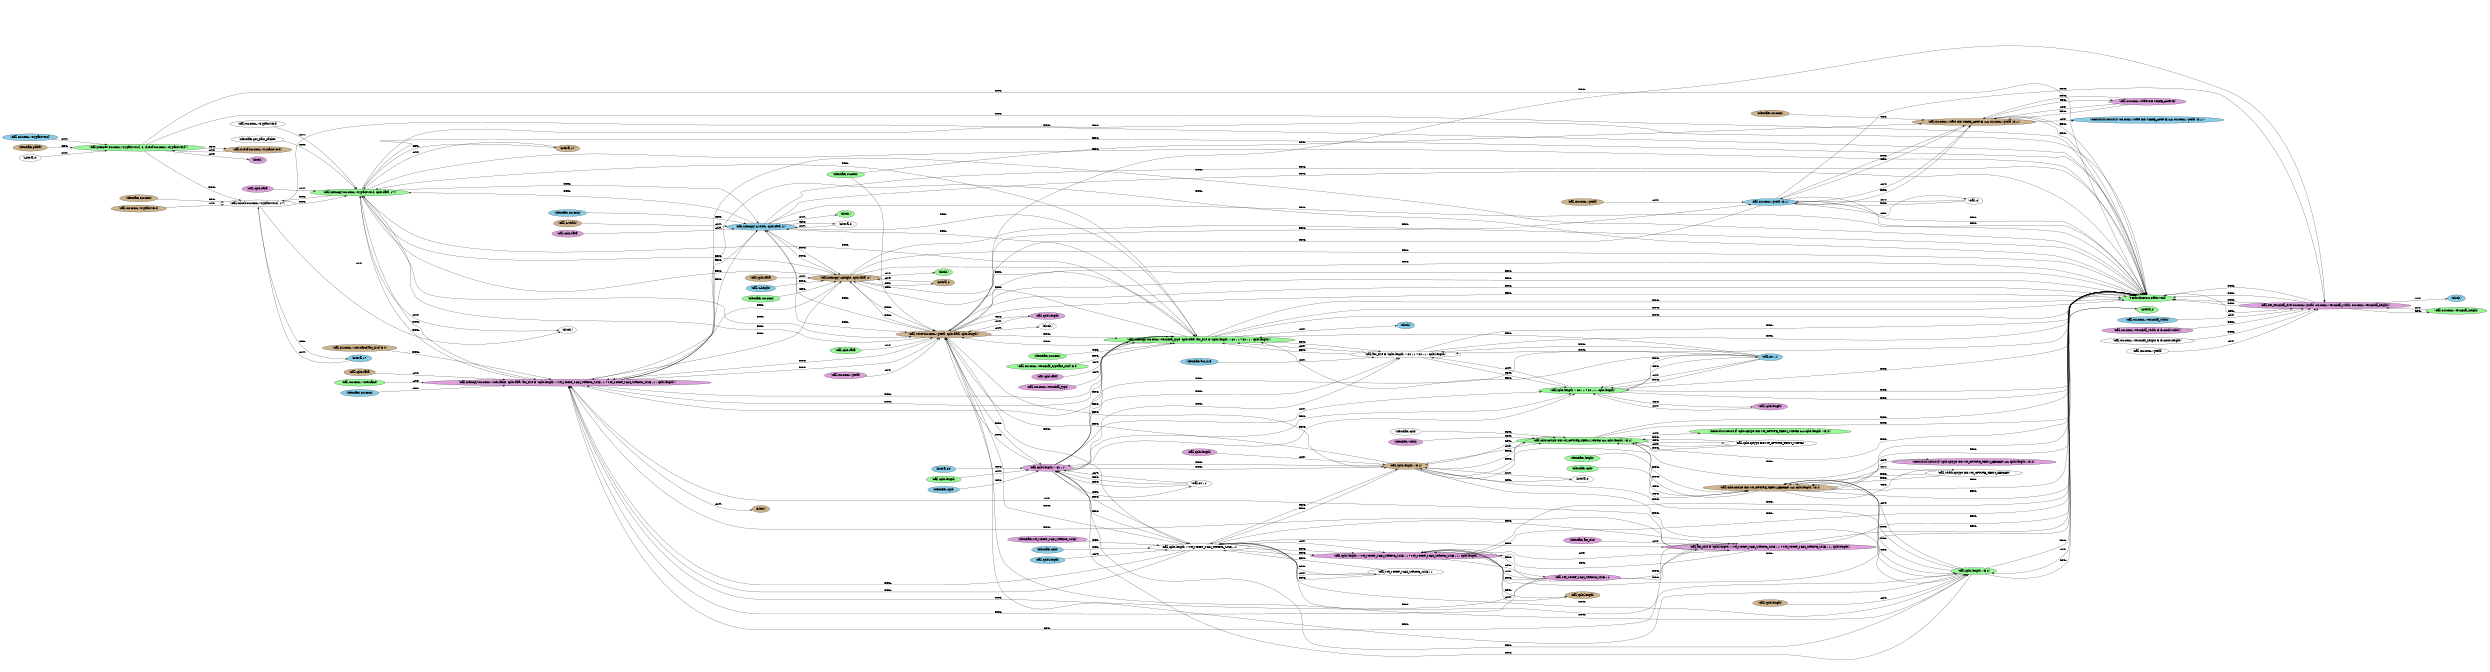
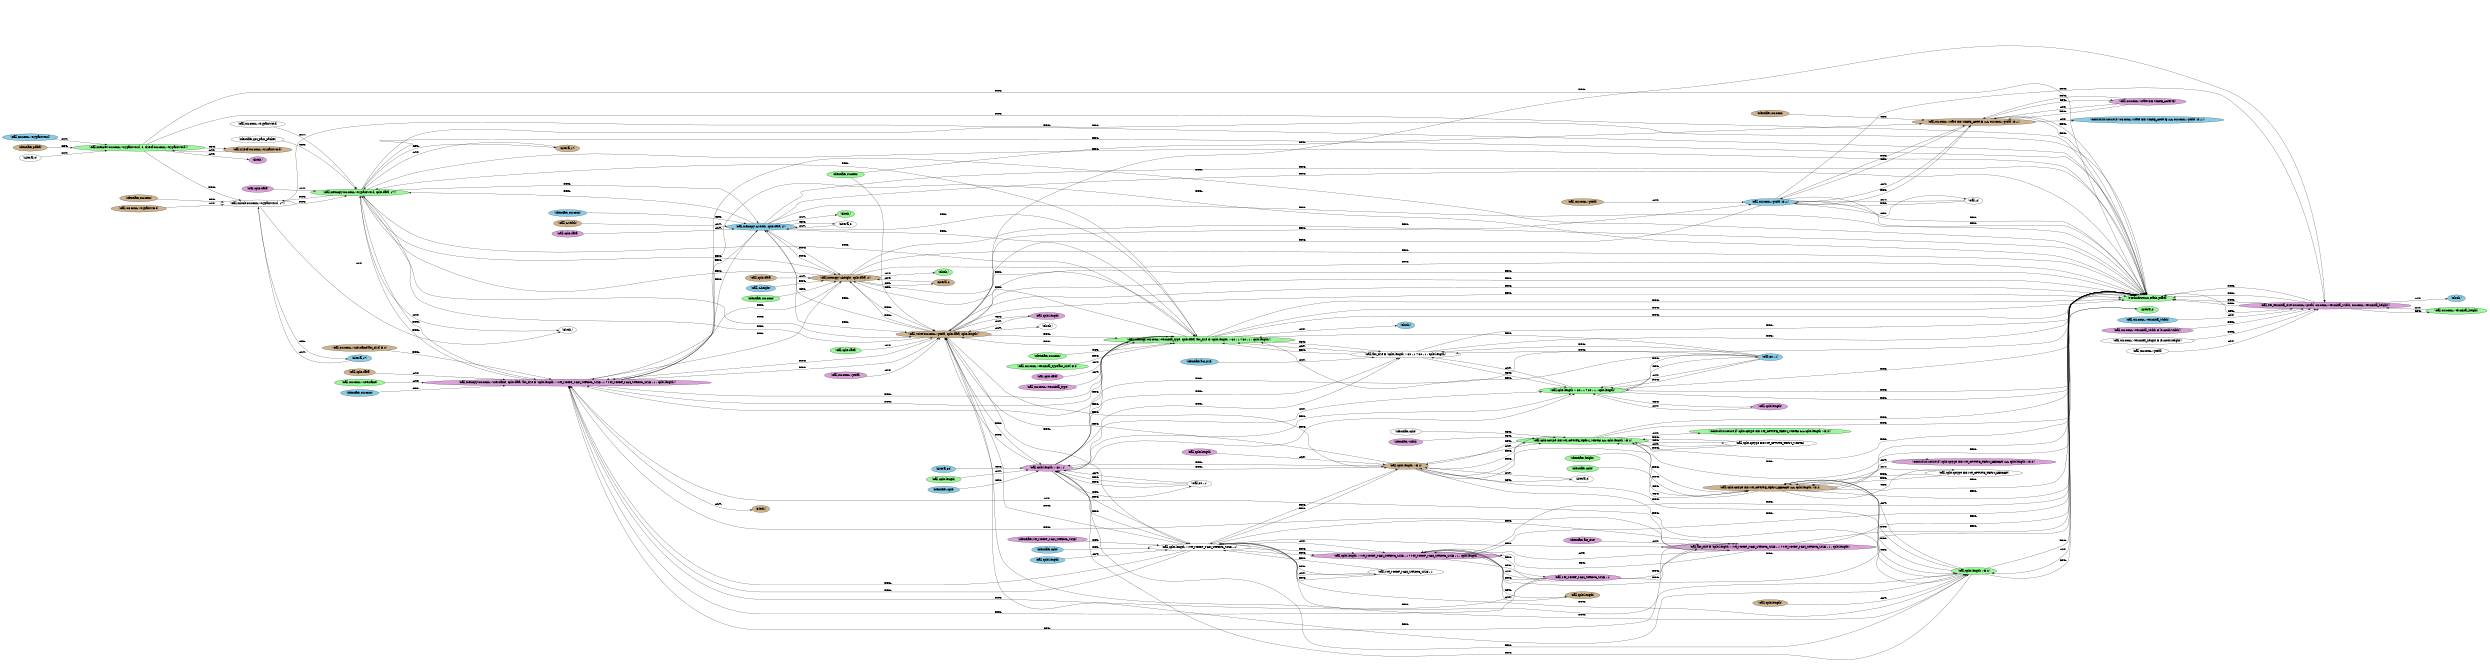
node "(MethodReturn,static void)": label "(MethodReturn,static void)" -> "(MethodReturn,static pdata)"
node "(Call,width.cptype == MT_CPTYPE_TERM_HEIGHT)": label "(Call,width.cptype == MT_CPTYPE_TERM_HEIGHT)" -> "(Call,cpkt.cptype == MT_CPTYPE_TERM_HEIGHT)"
